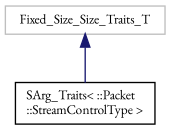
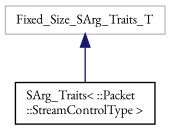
node "Fixed_Size_Size_Traits_T": label "Fixed_Size_Size_Traits_T" -> "Fixed_Size_SArg_Traits_T"
